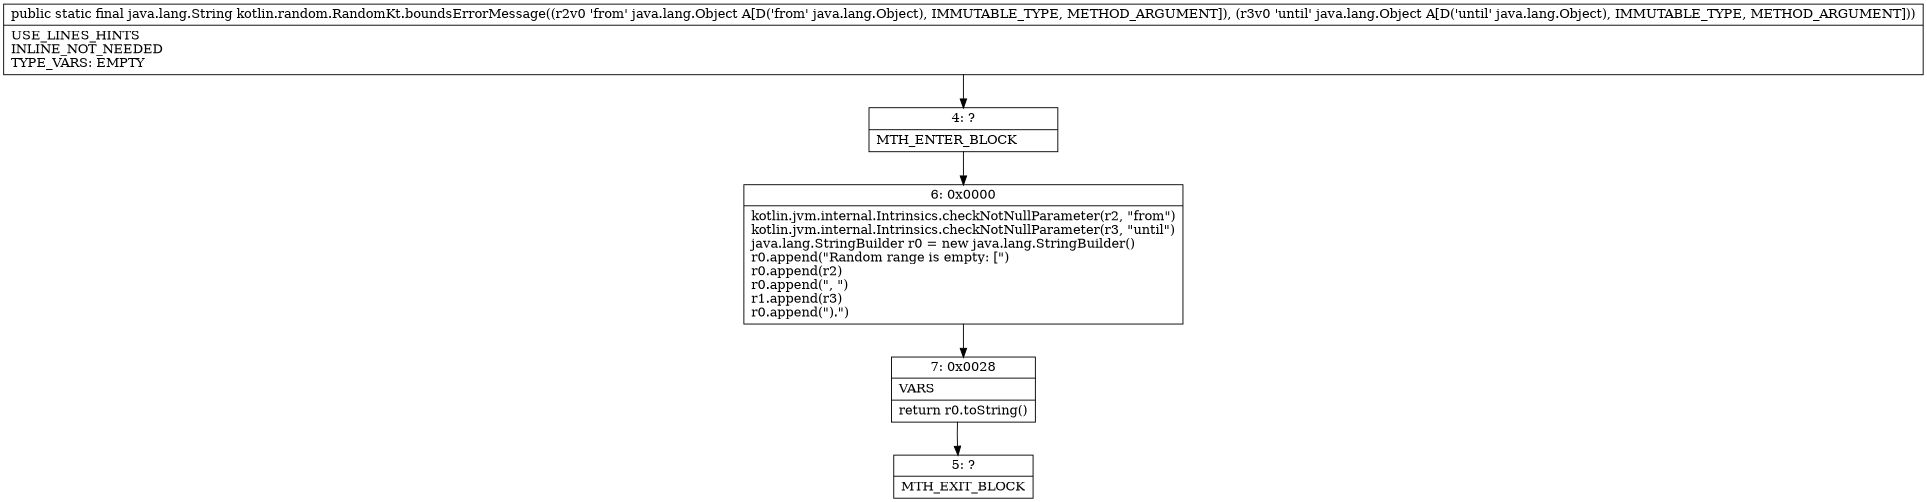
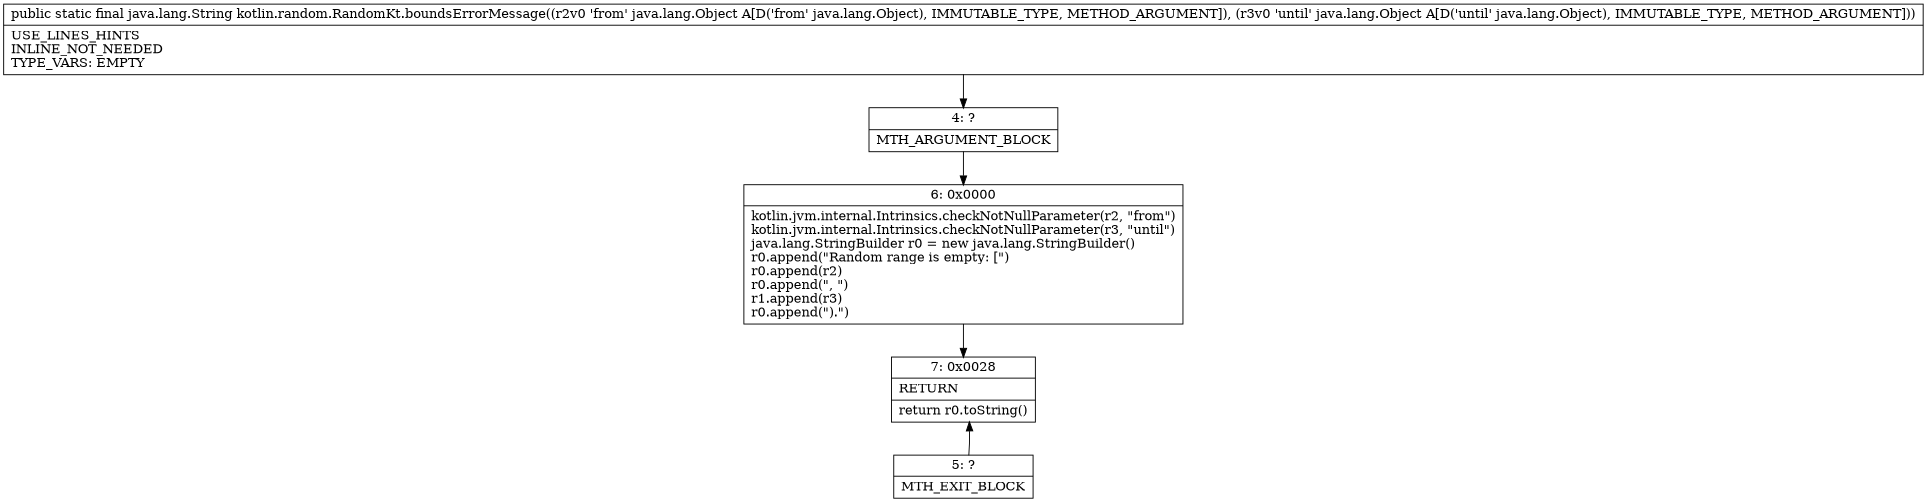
node "4: ?": text "MTH_ENTER_BLOCK" -> "MTH_ARGUMENT_BLOCK"
node "7: 0x0028": text "VARS" -> "RETURN"
edge "7: 0x0028" -> "5: ?": reversed
